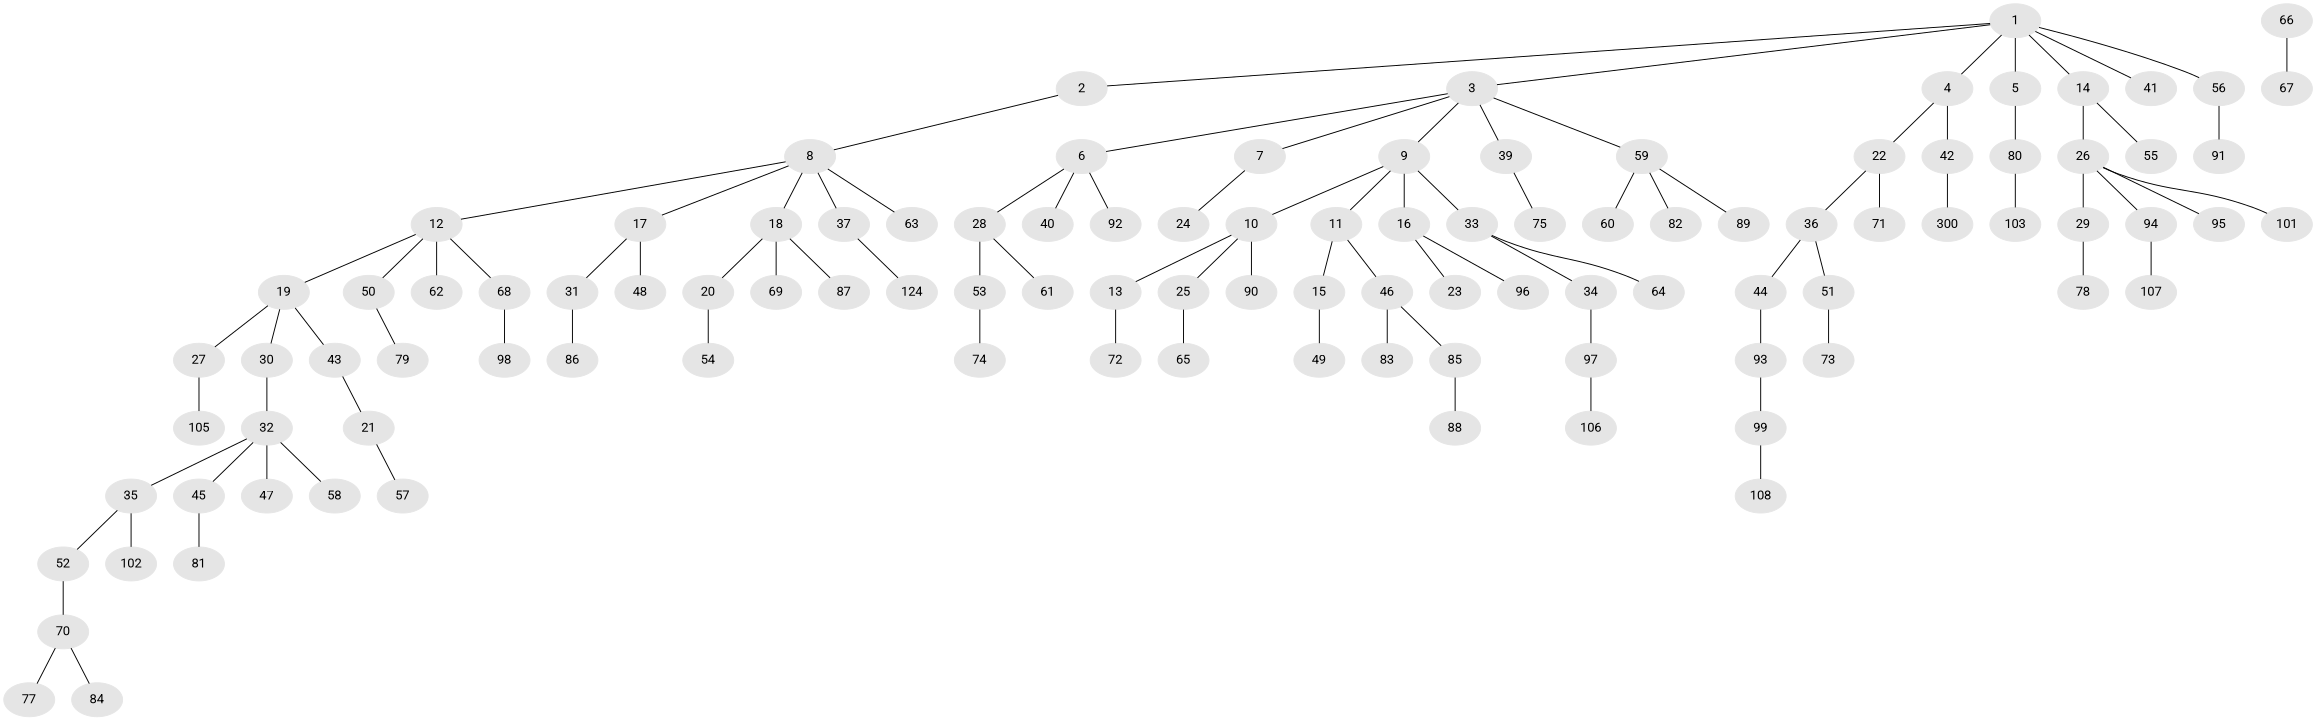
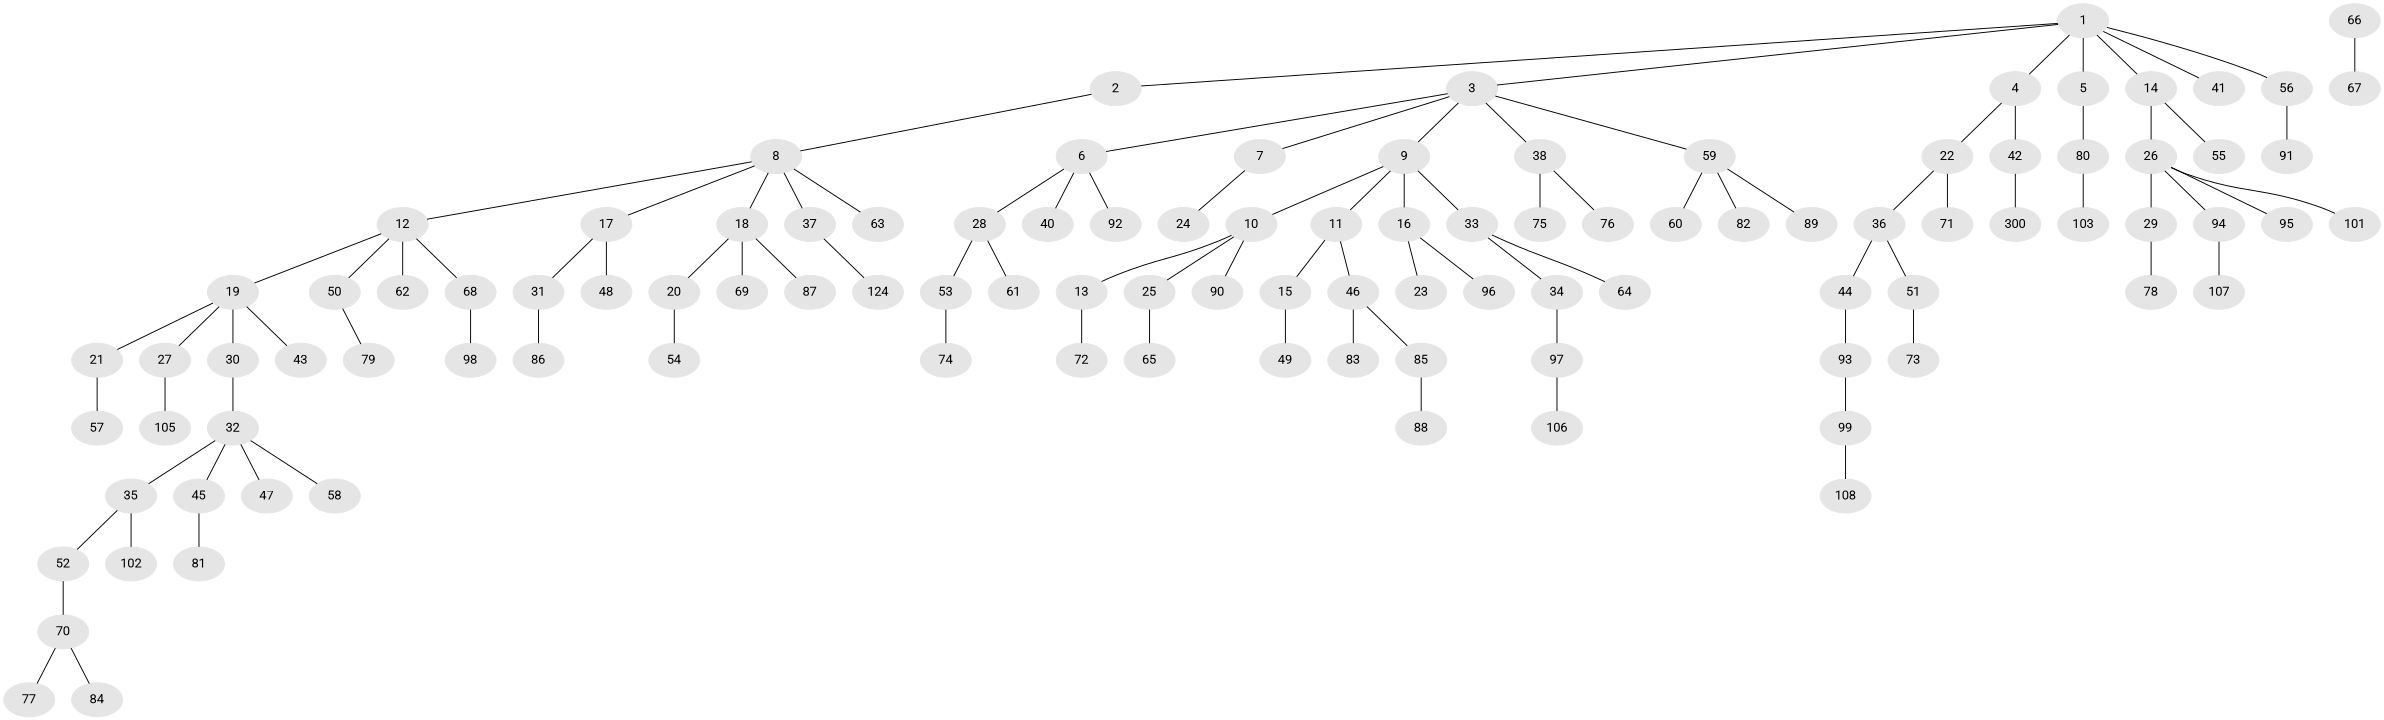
node "39": label "39" -> "38"
node "76": added
edge "43" -- "21": now "19" -- "21"
